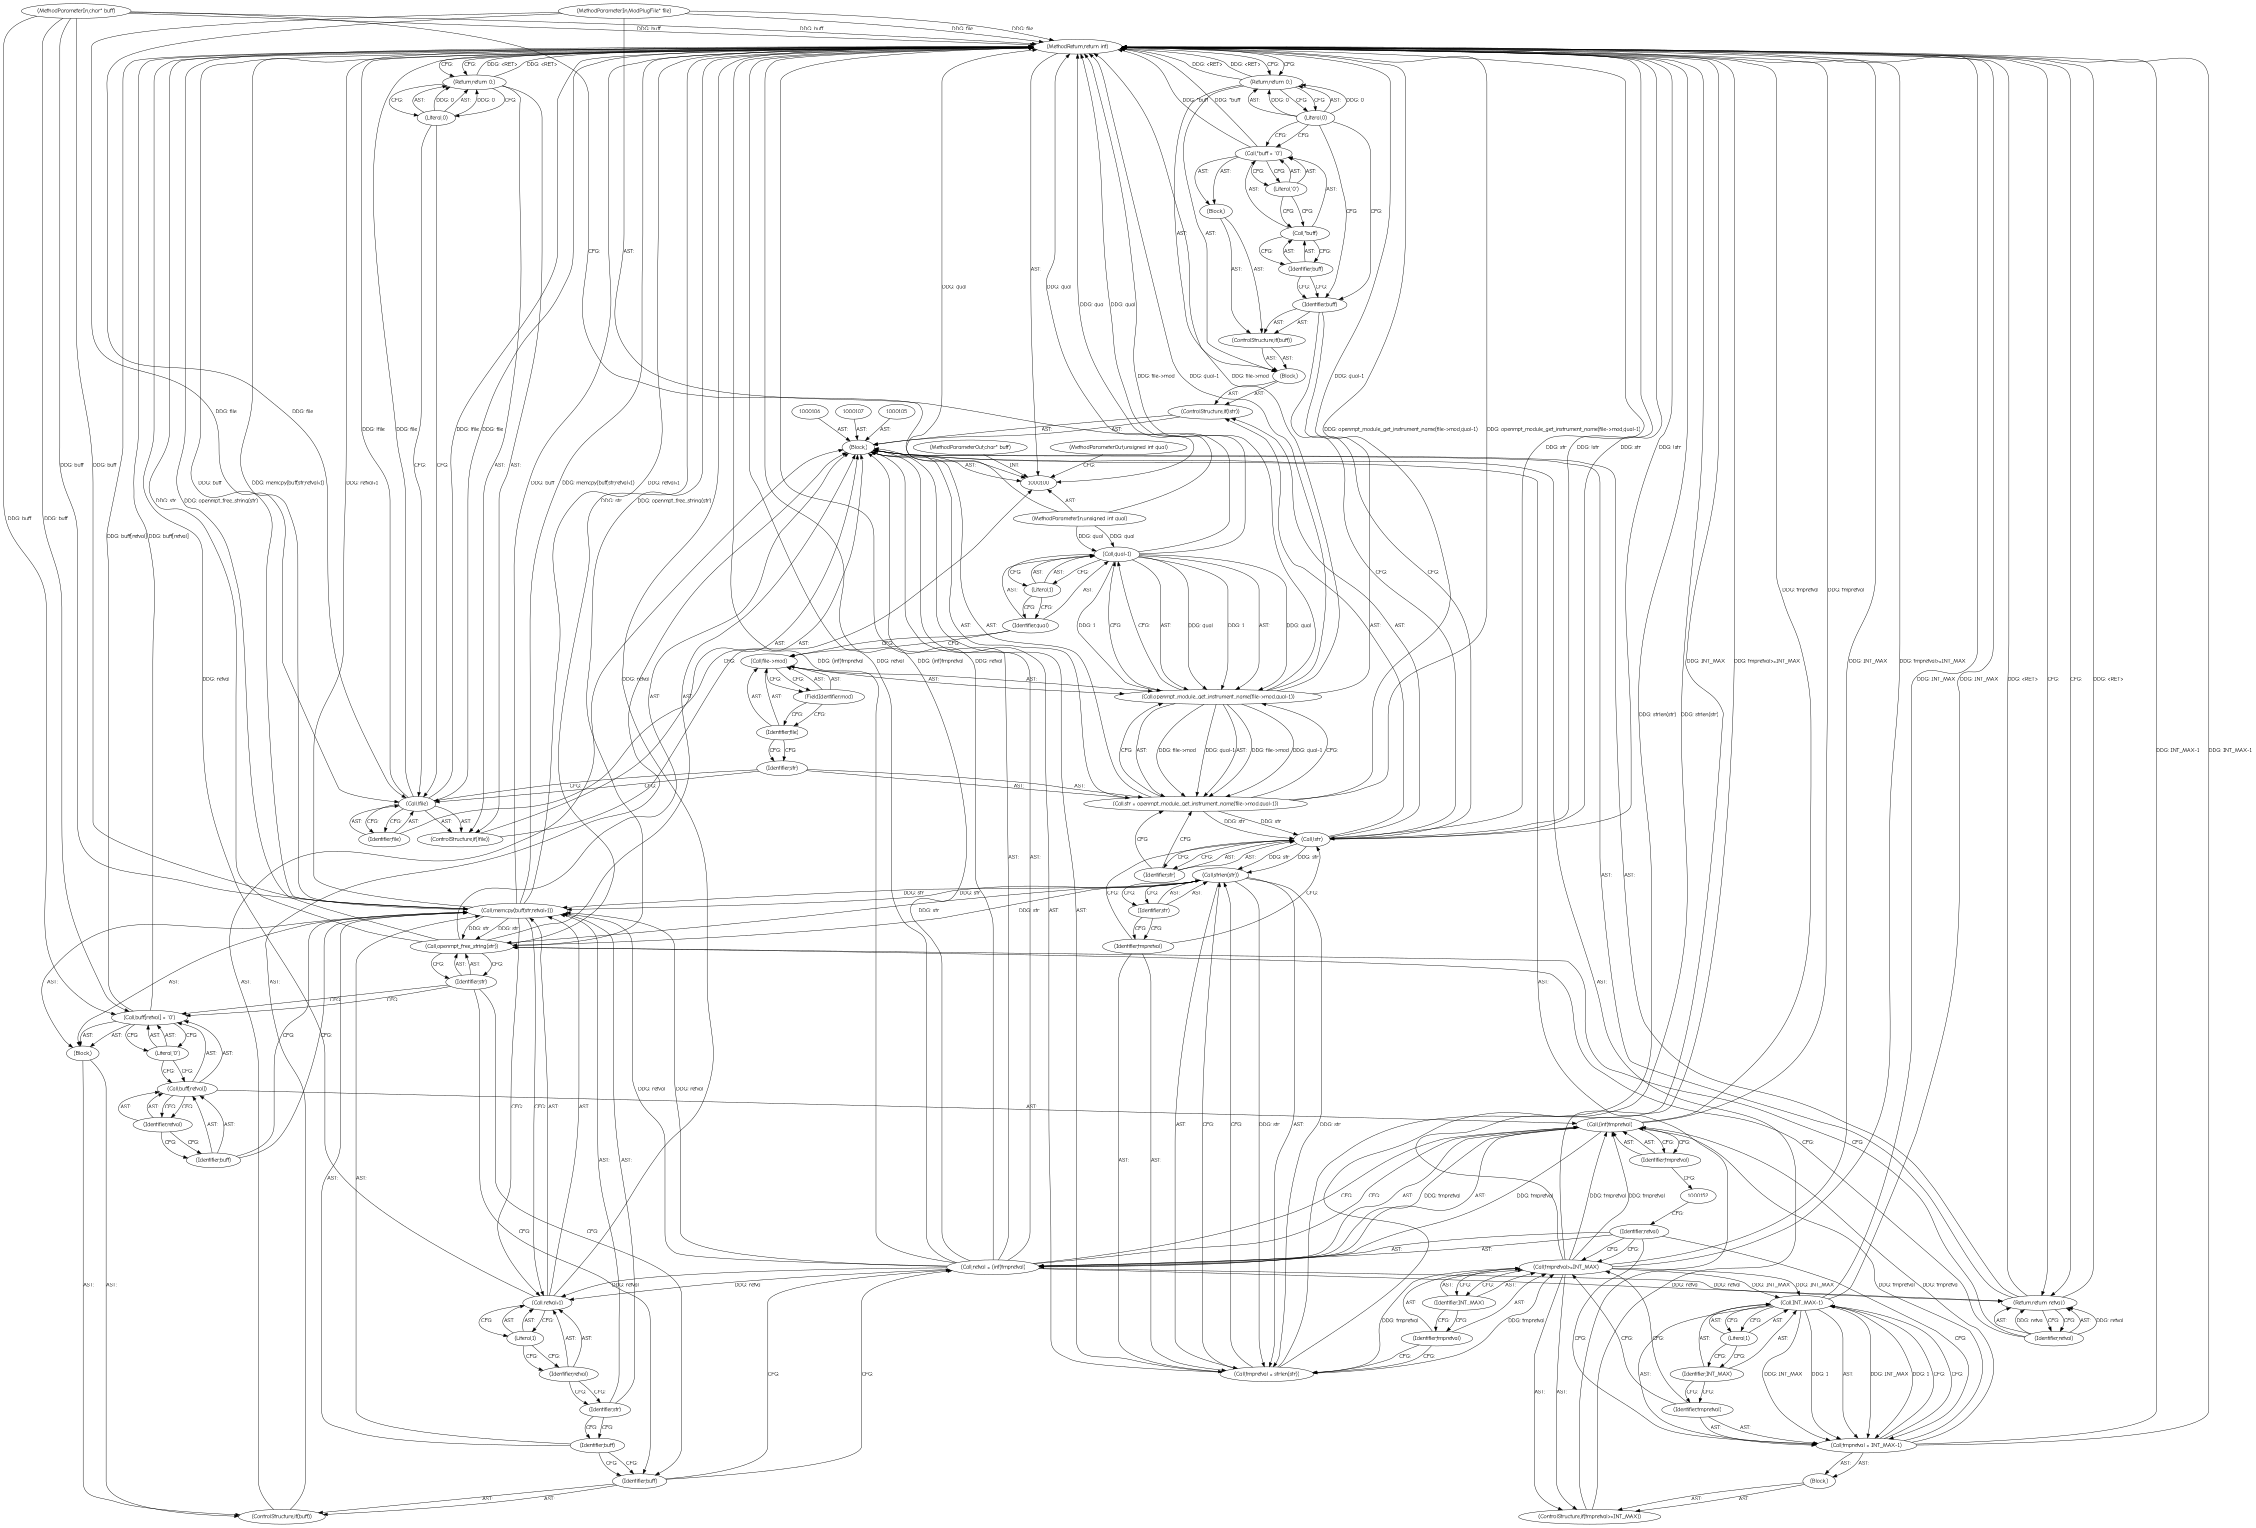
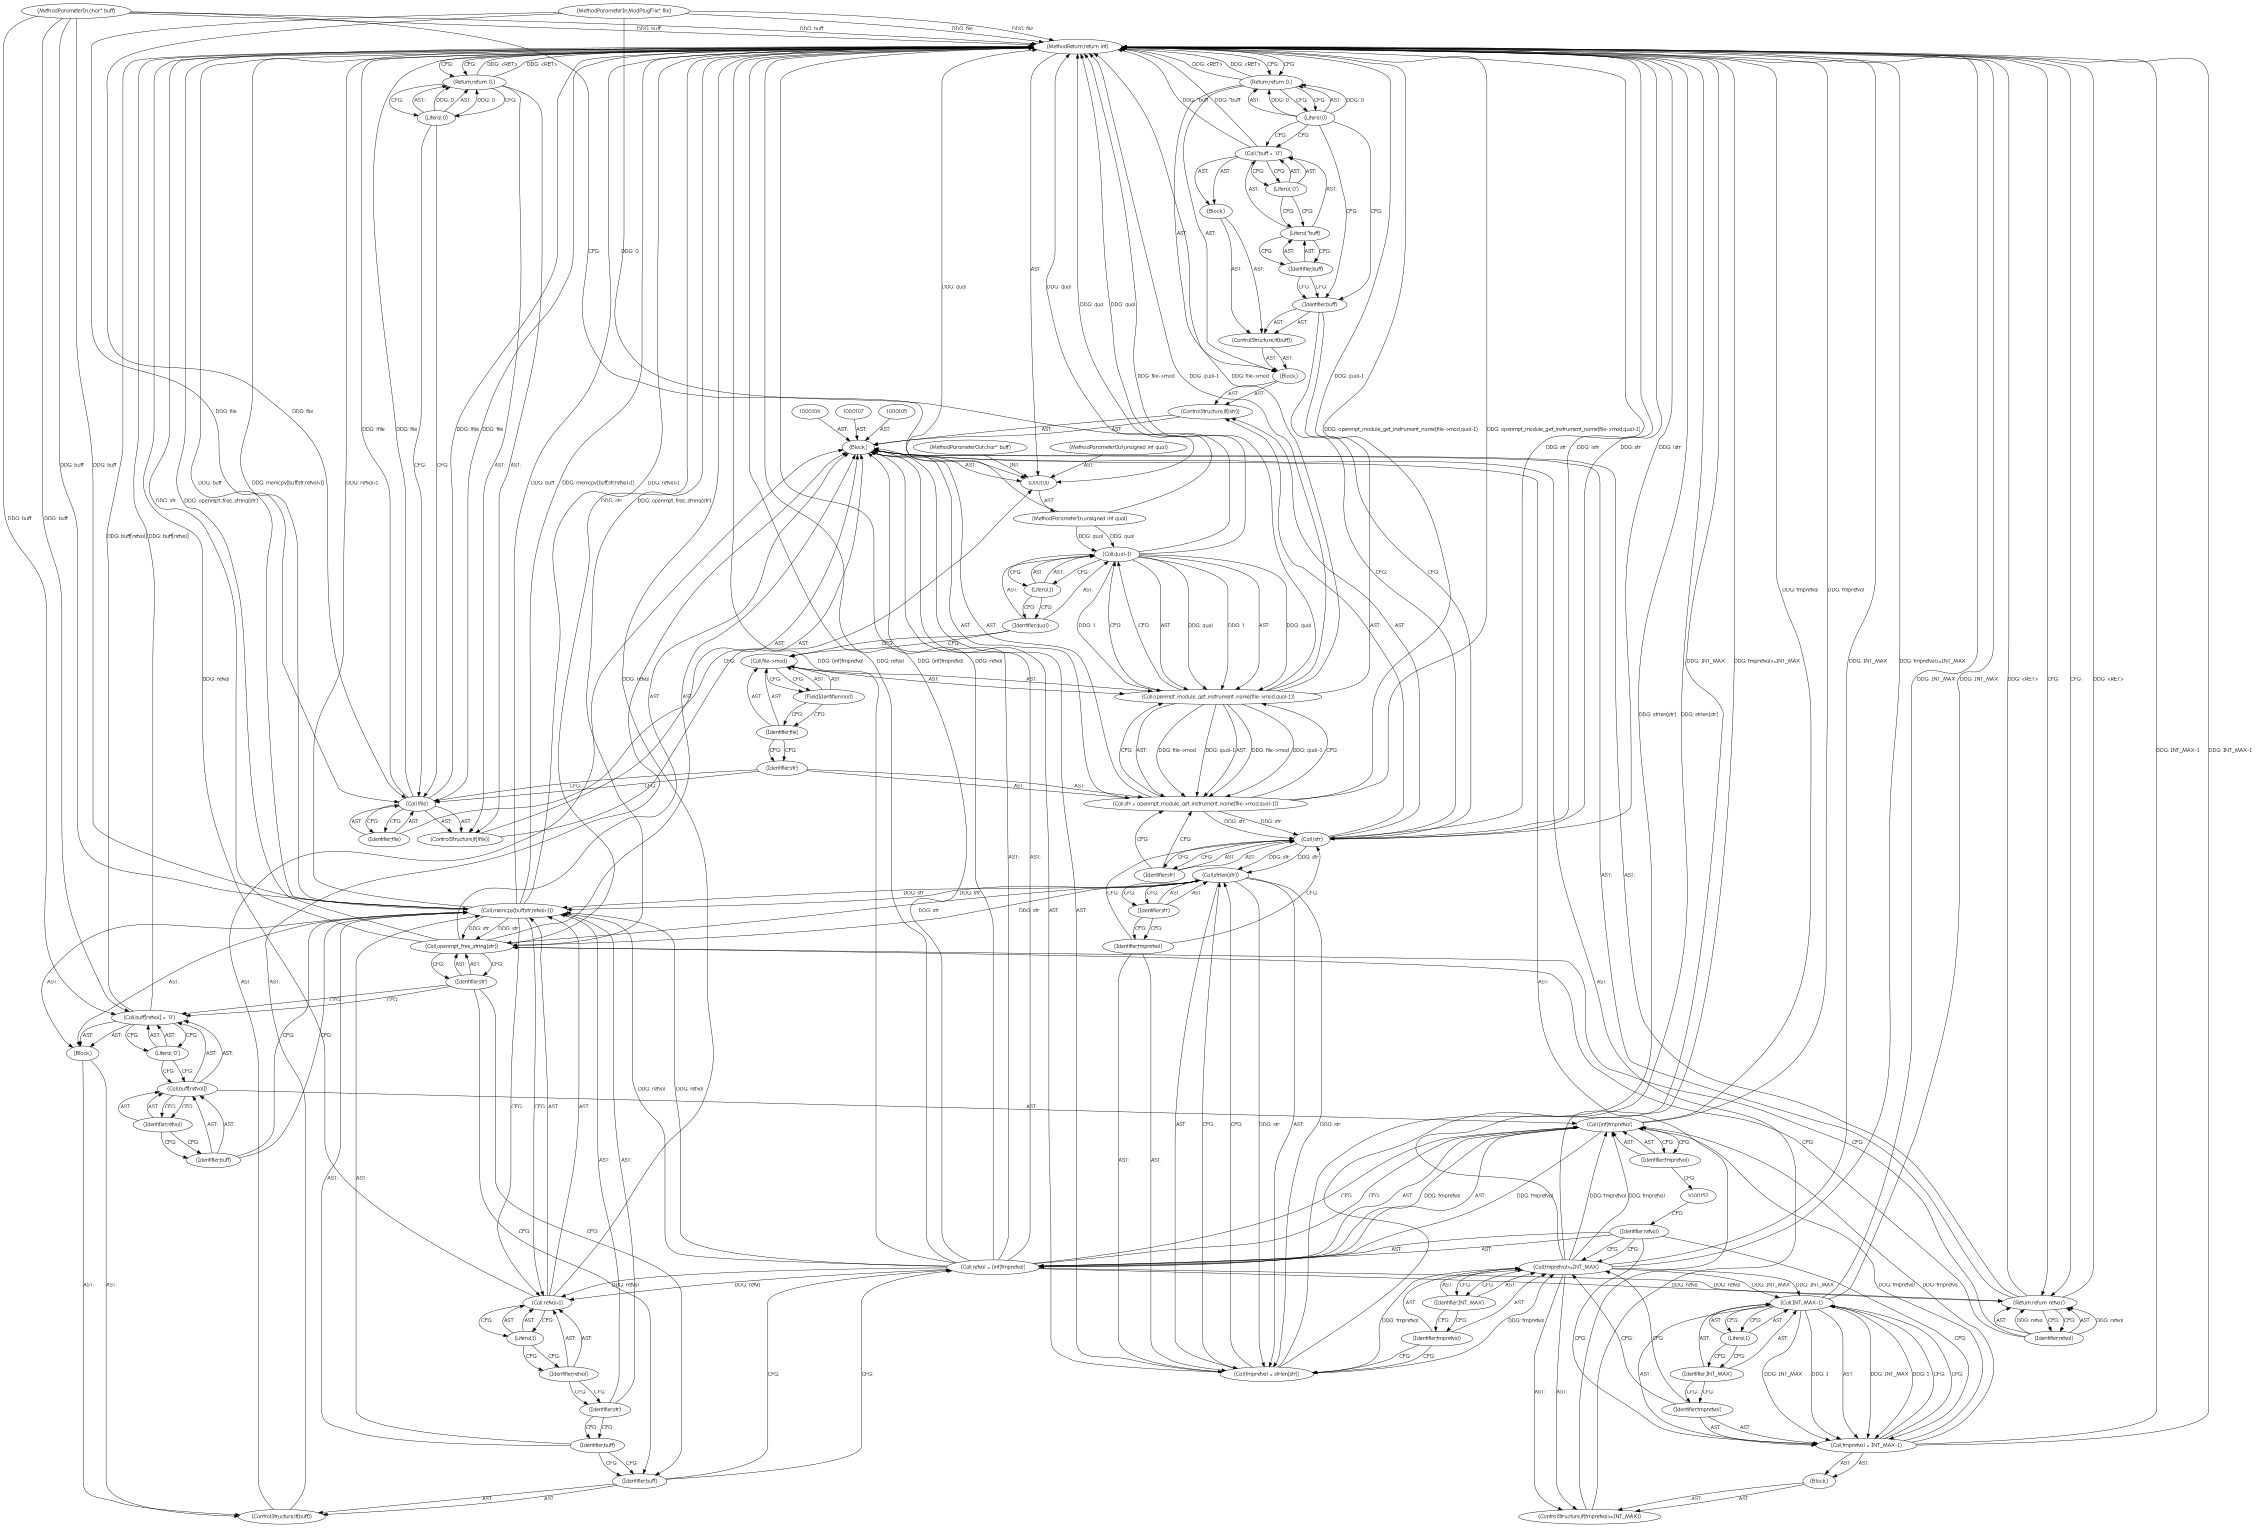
node "(Call,*buff)": label "(Call,*buff)" -> "(Literal,*buff)"
edge "(MethodParameterIn,ModPlugFile* file)" -> "1000100": label "AST: " -> "DDG: 0"
edge "(MethodParameterOut,unsigned int qual)" -> "1000100": label "CFG: " -> "AST: "
edge "(MethodParameterIn,unsigned int qual)" -> "1000100": reversed
